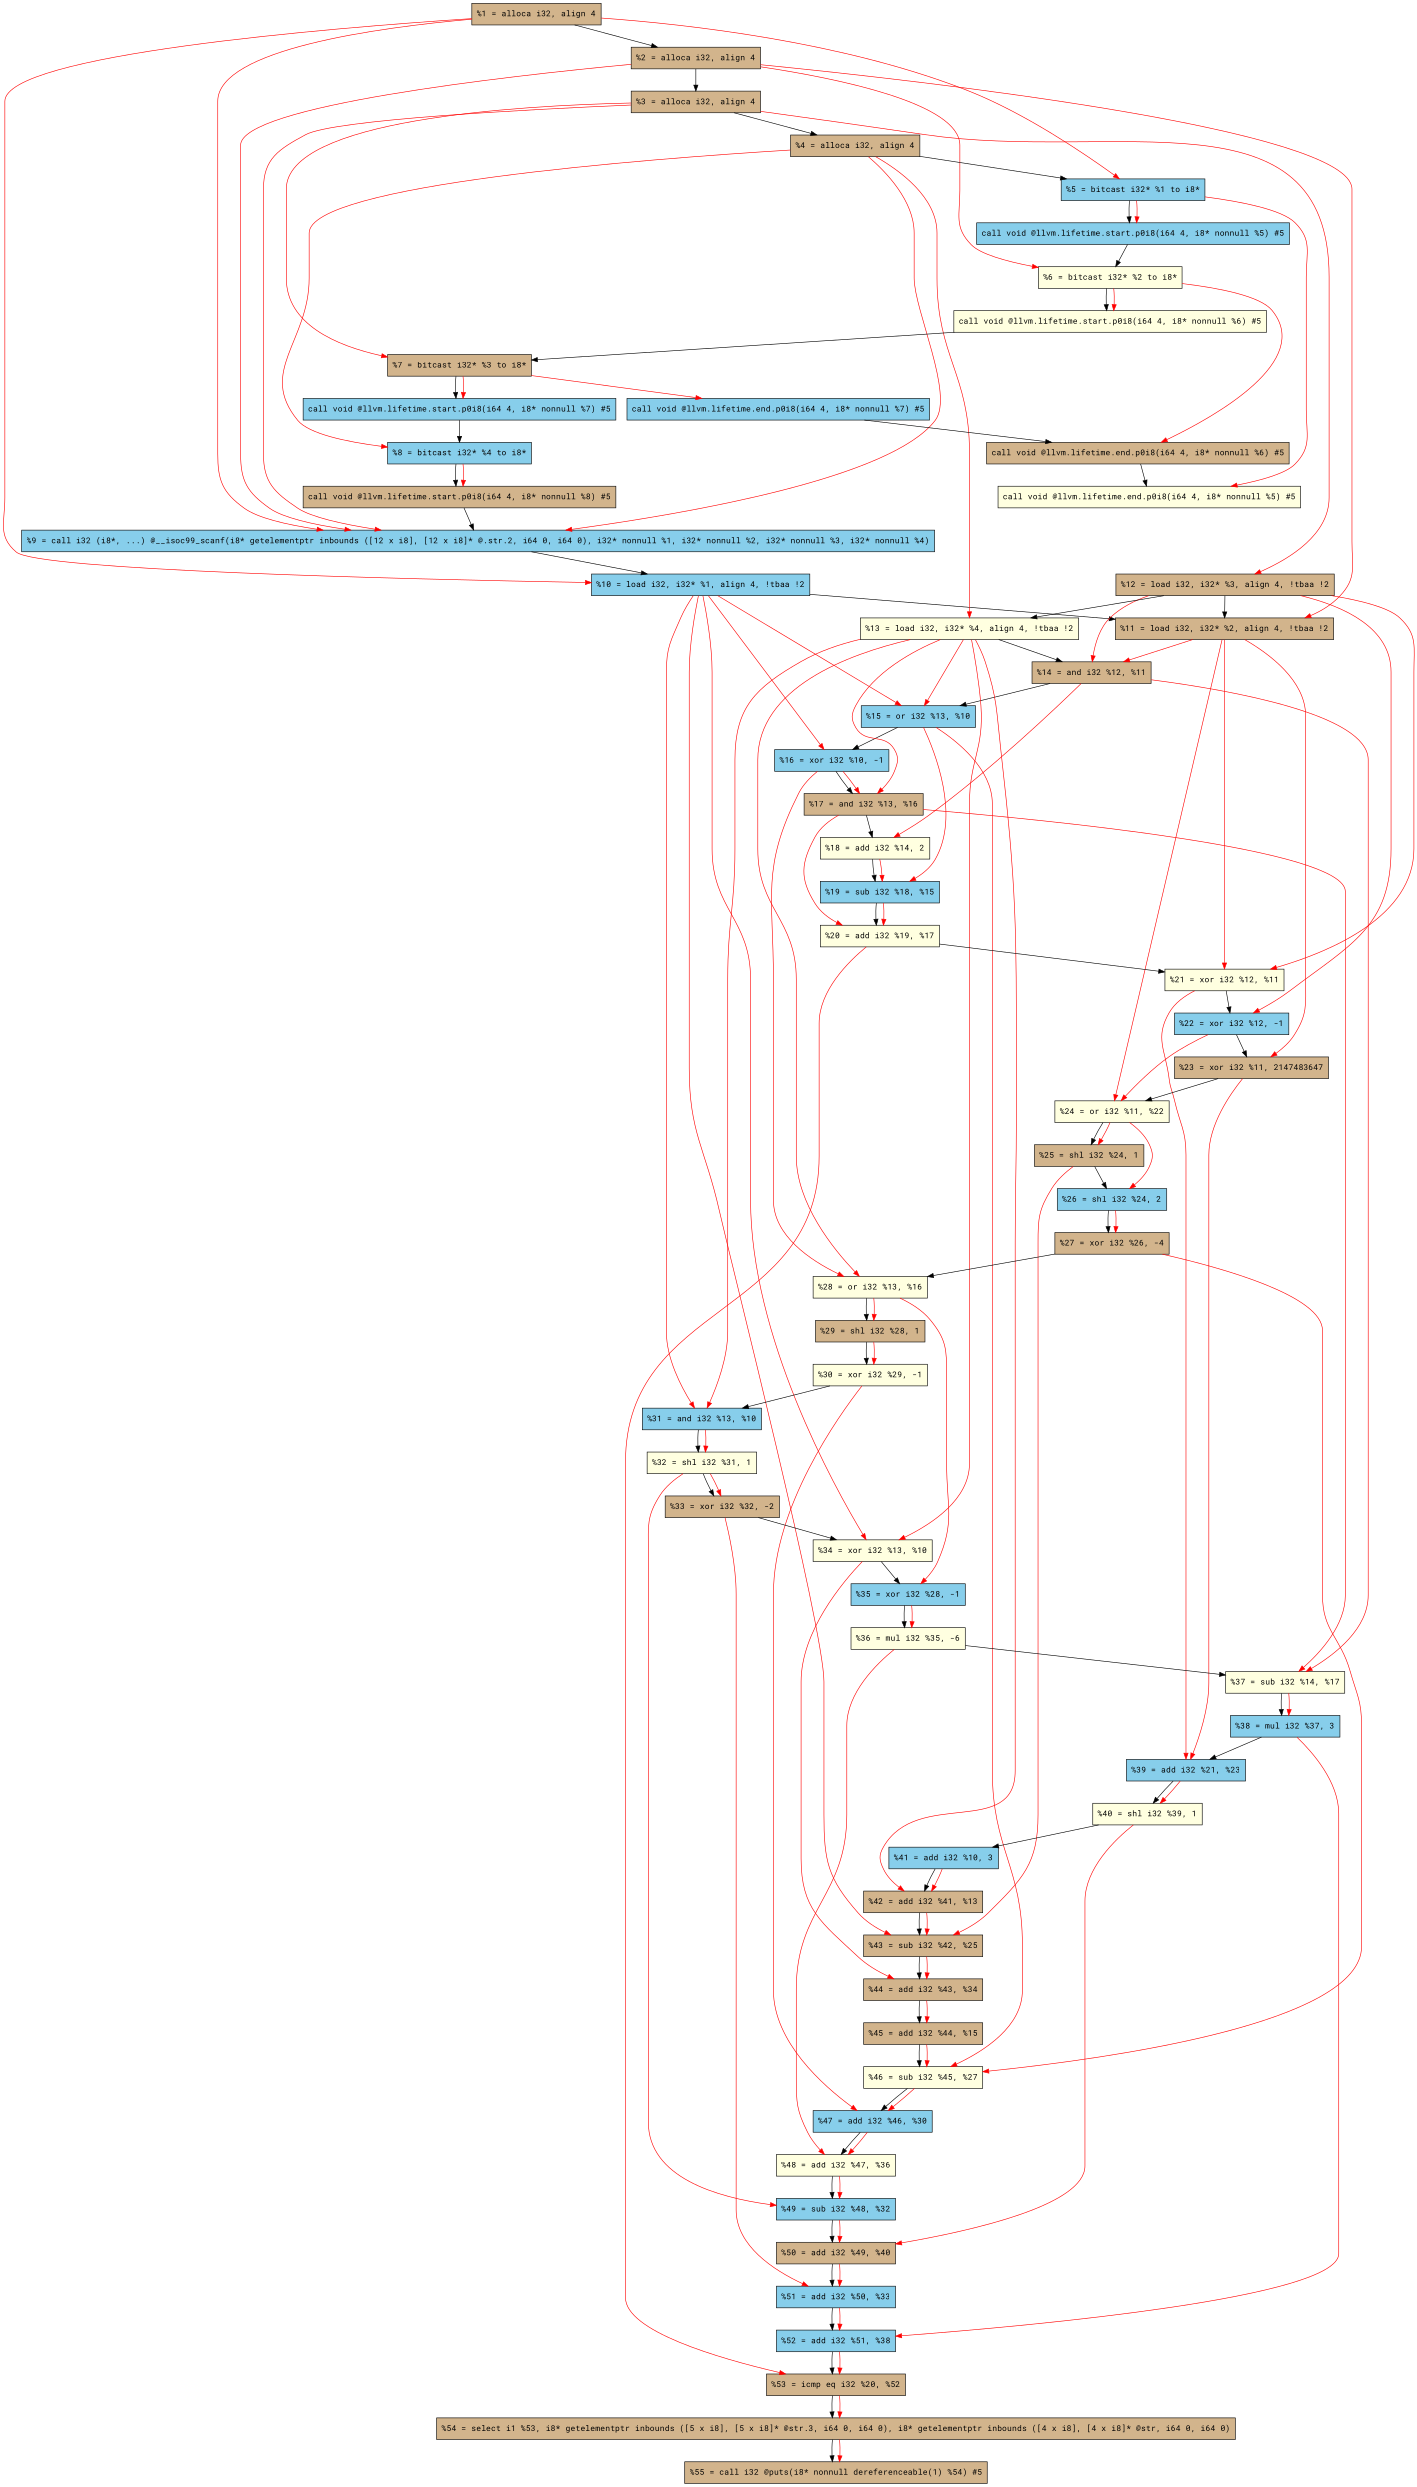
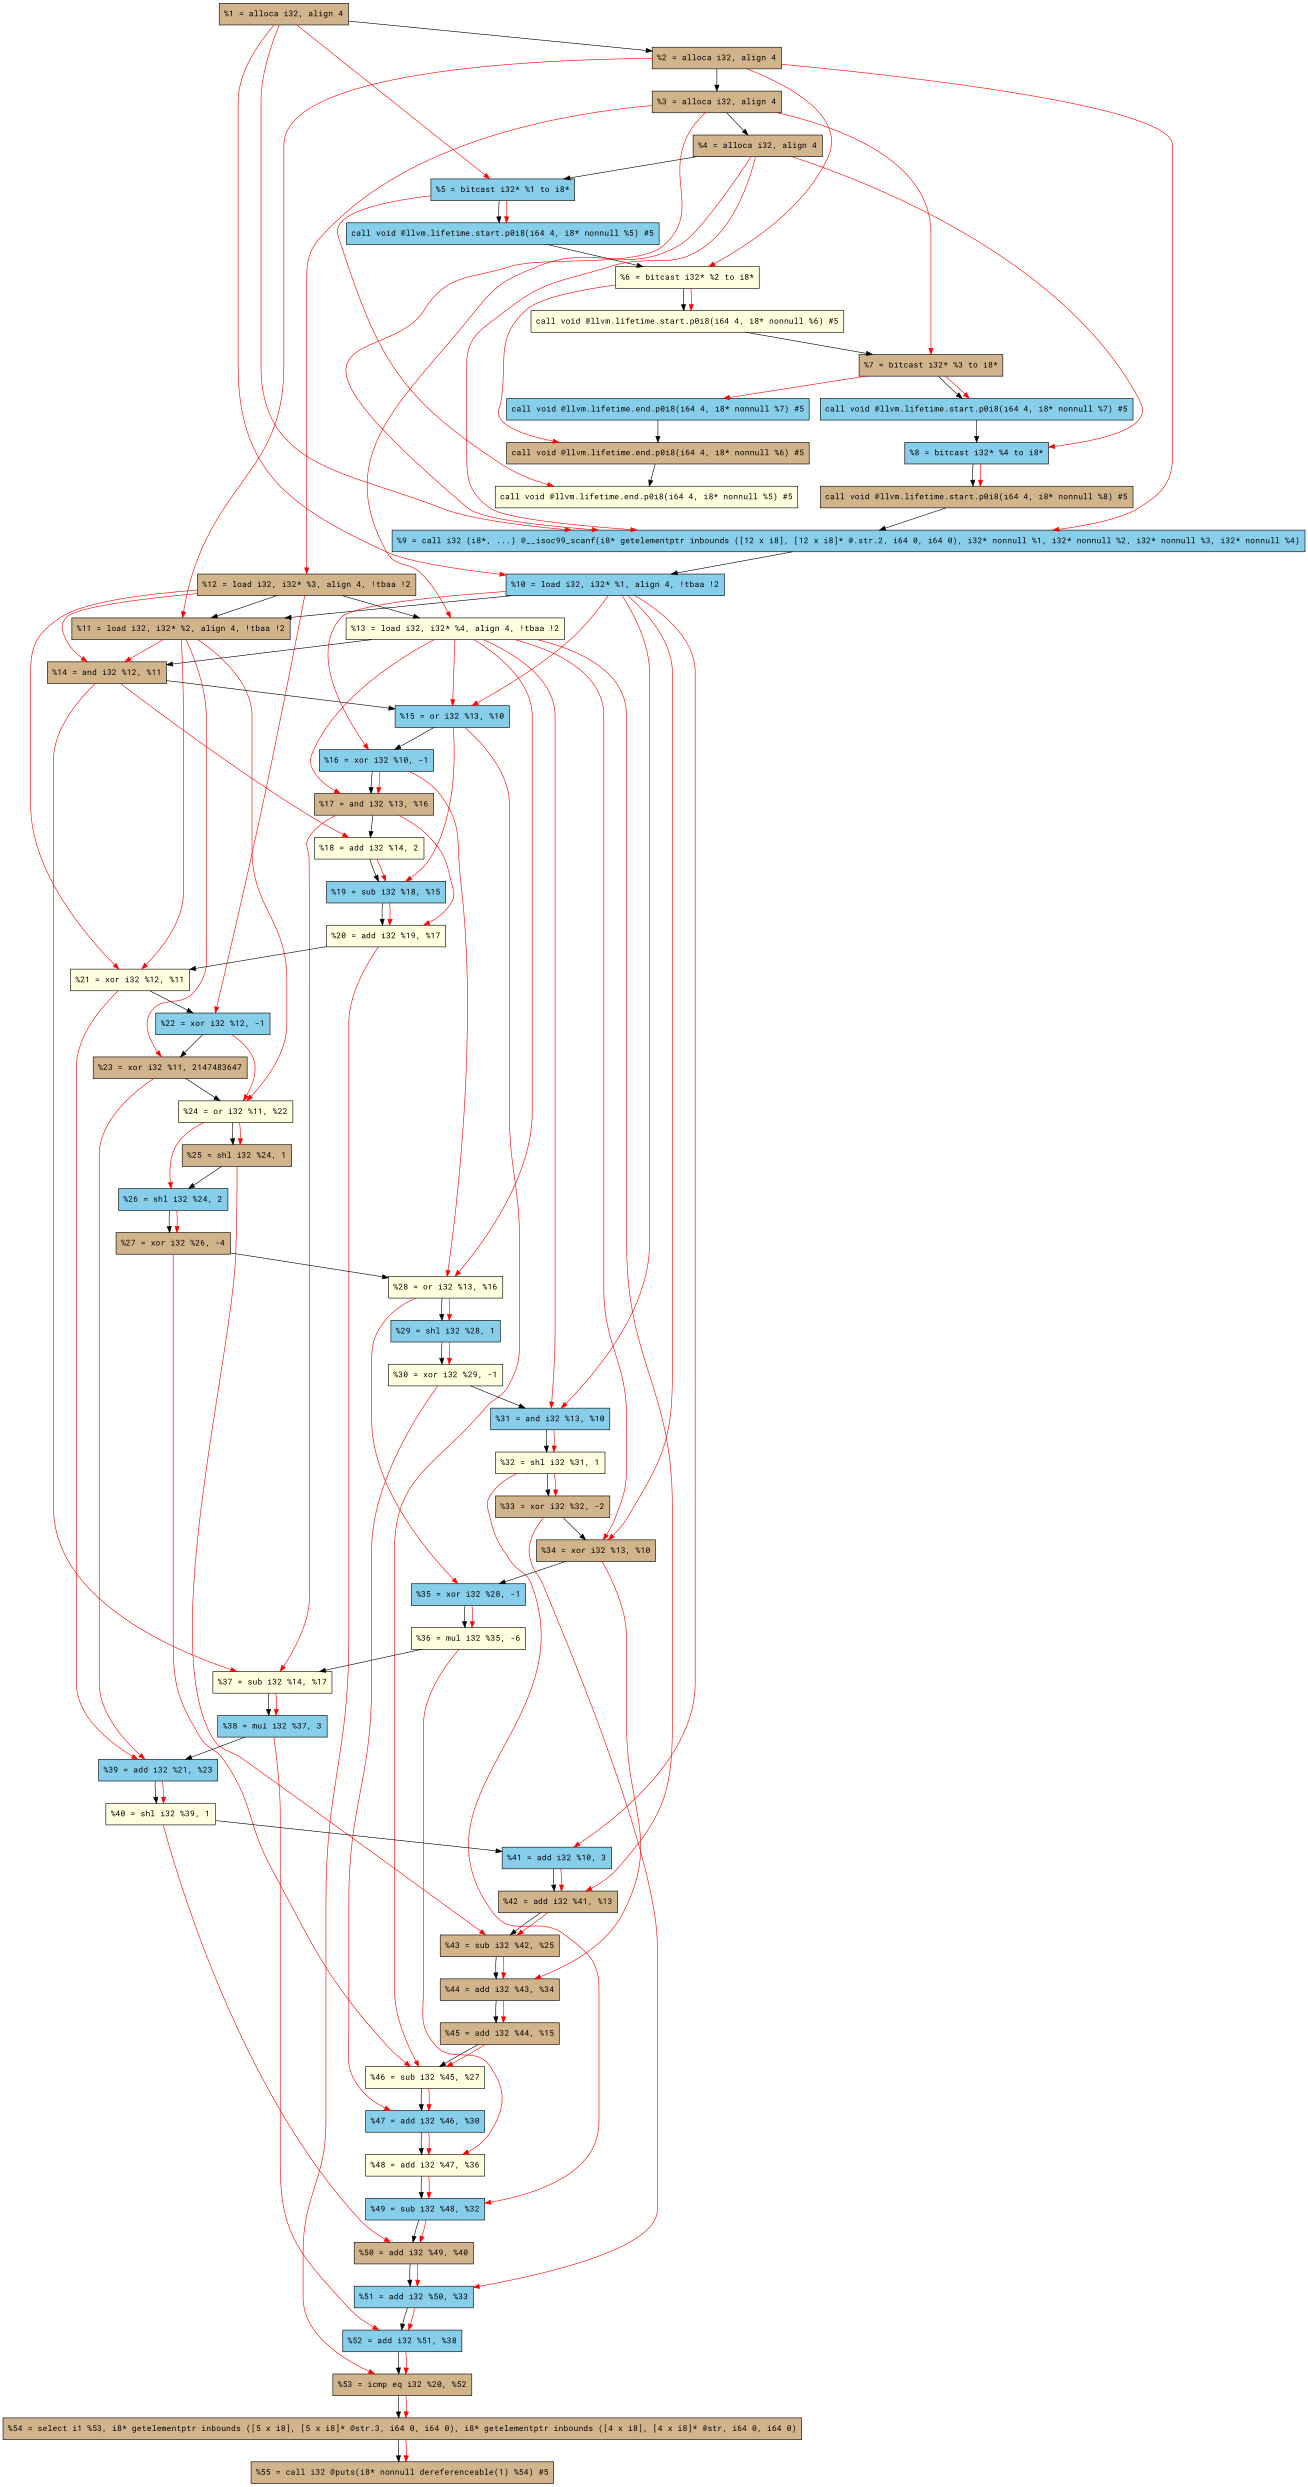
edge "%10 = load i32, i32* %1, align 4, !tbaa !2" -> "%43 = sub i32 %42, %25": now "%10 = load i32, i32* %1, align 4, !tbaa !2" -> "%41 = add i32 %10, 3"
node "%29 = shl i32 %28, 1": fillcolor tan -> skyblue
node "%34 = xor i32 %13, %10": fillcolor lightyellow -> tan
